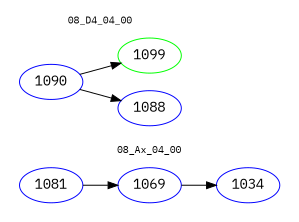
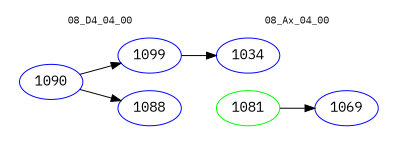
node "1099": color green -> blue
node "1081": color blue -> green
edge "1069" -> "1034": now "1099" -> "1034"
